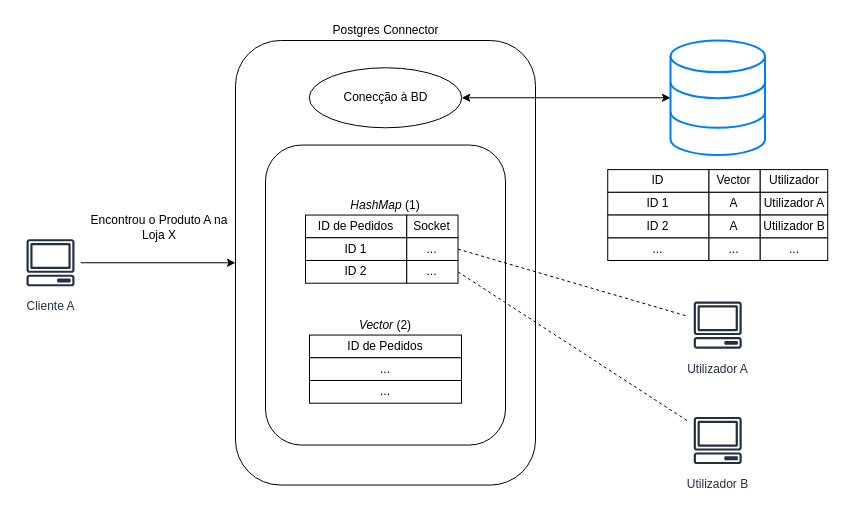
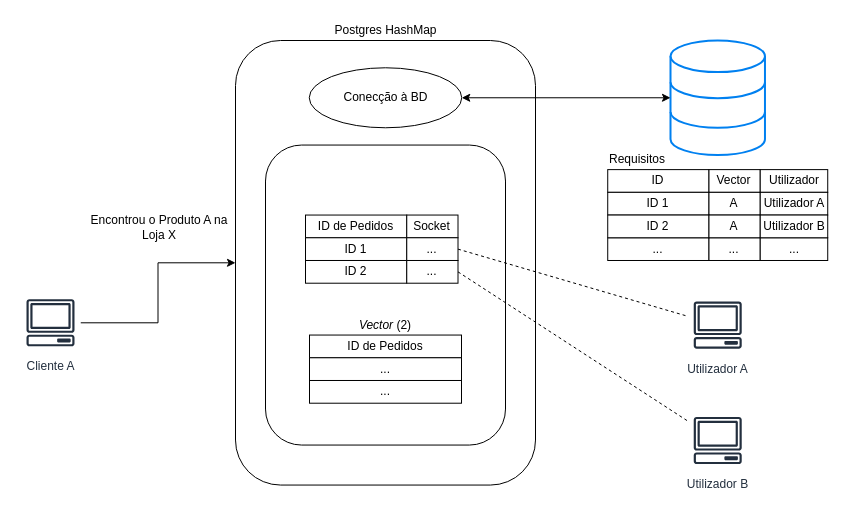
node "Postgres Connector": label "Postgres Connector" -> "Postgres HashMap"
node "Requisitos": added
node "HashMap (1)": removed
node "Cliente A": moved (51, 263) -> (51, 323)
